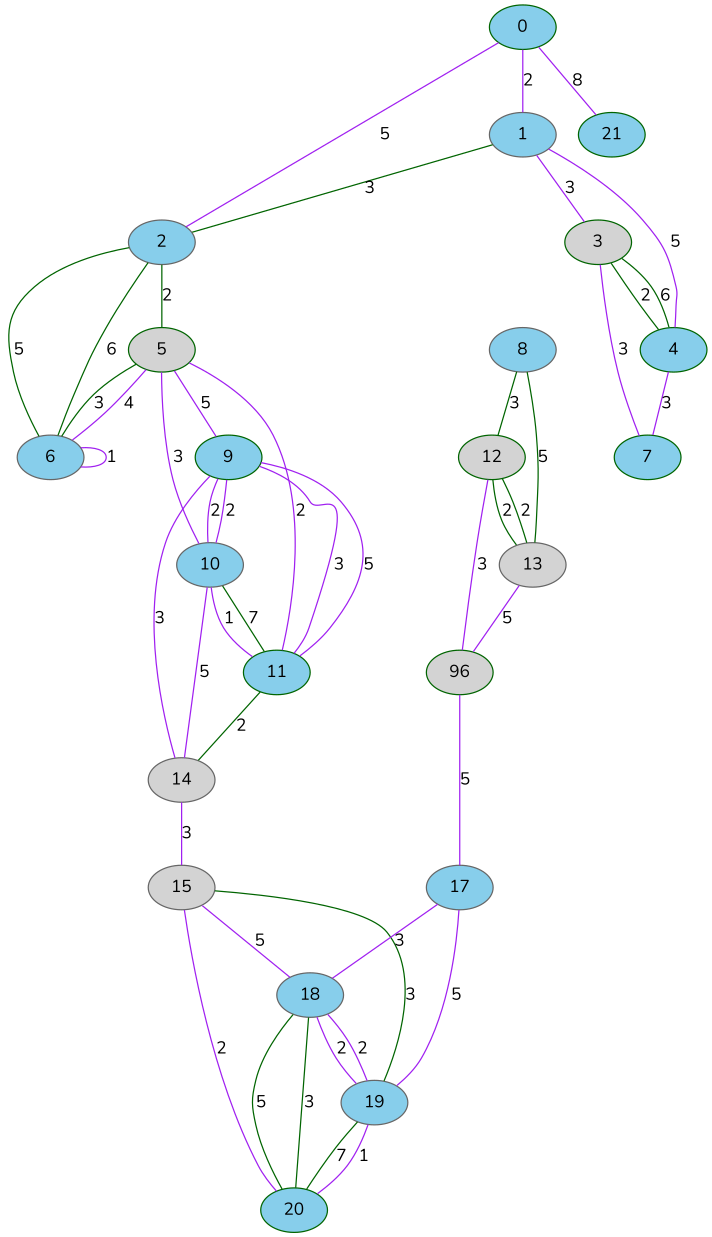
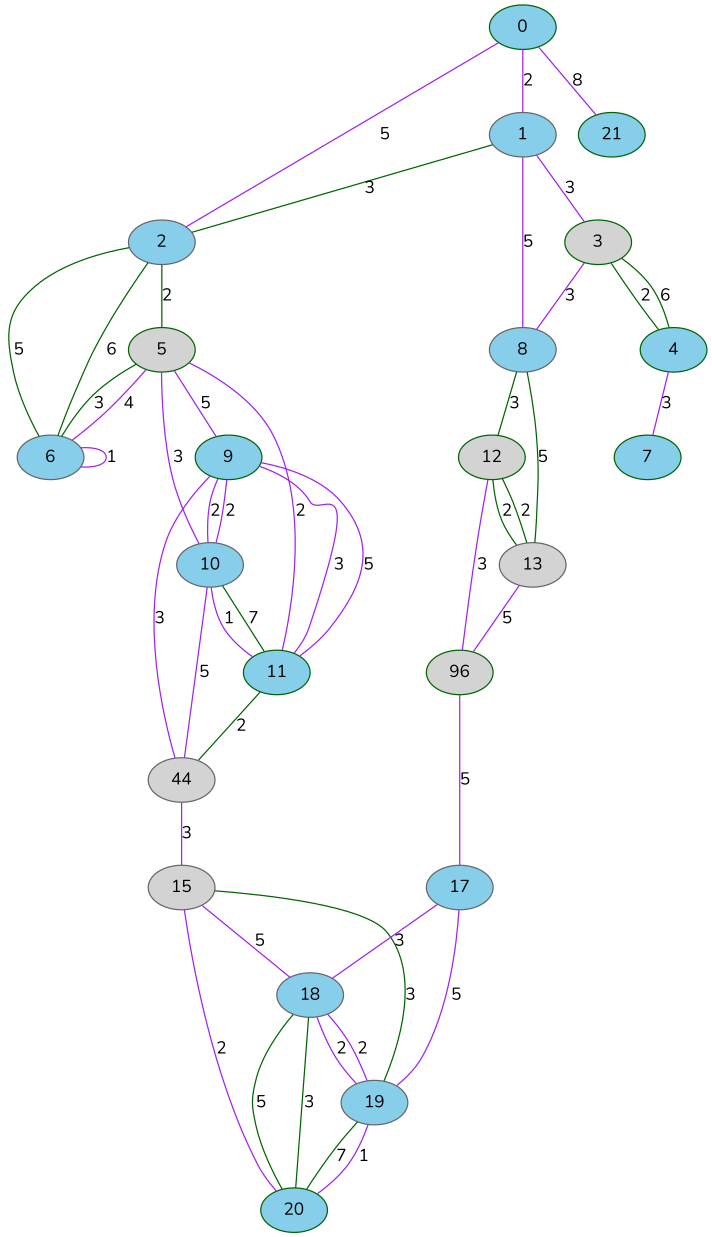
edge "1" -- "4": now "1" -- "8"
edge "3" -- "7": now "3" -- "8"
node "14": label "14" -> "44"
